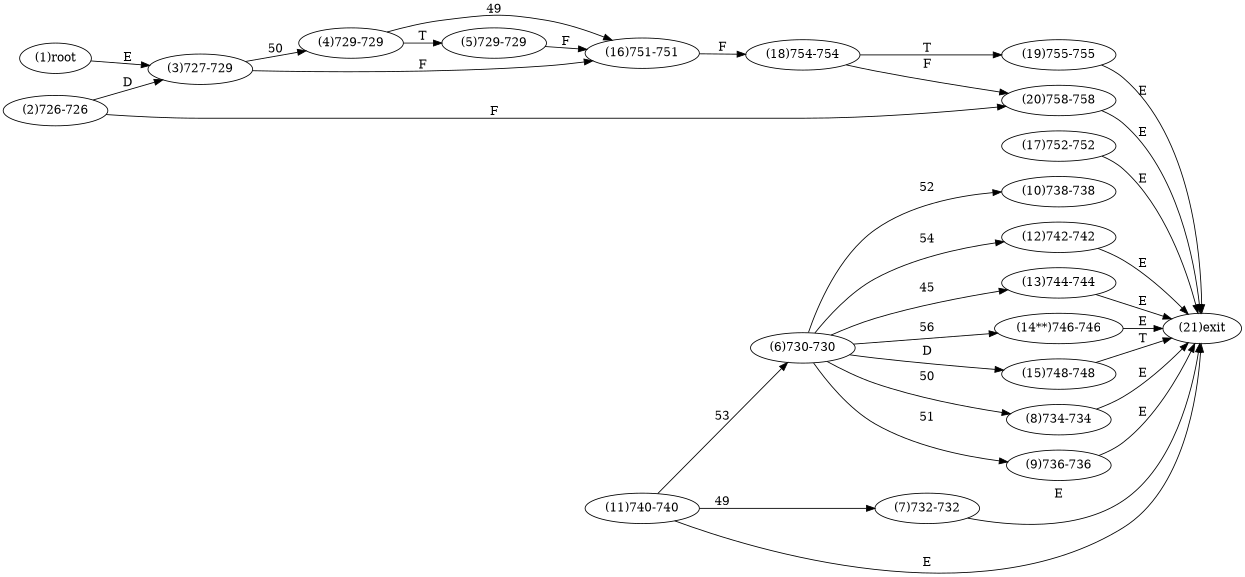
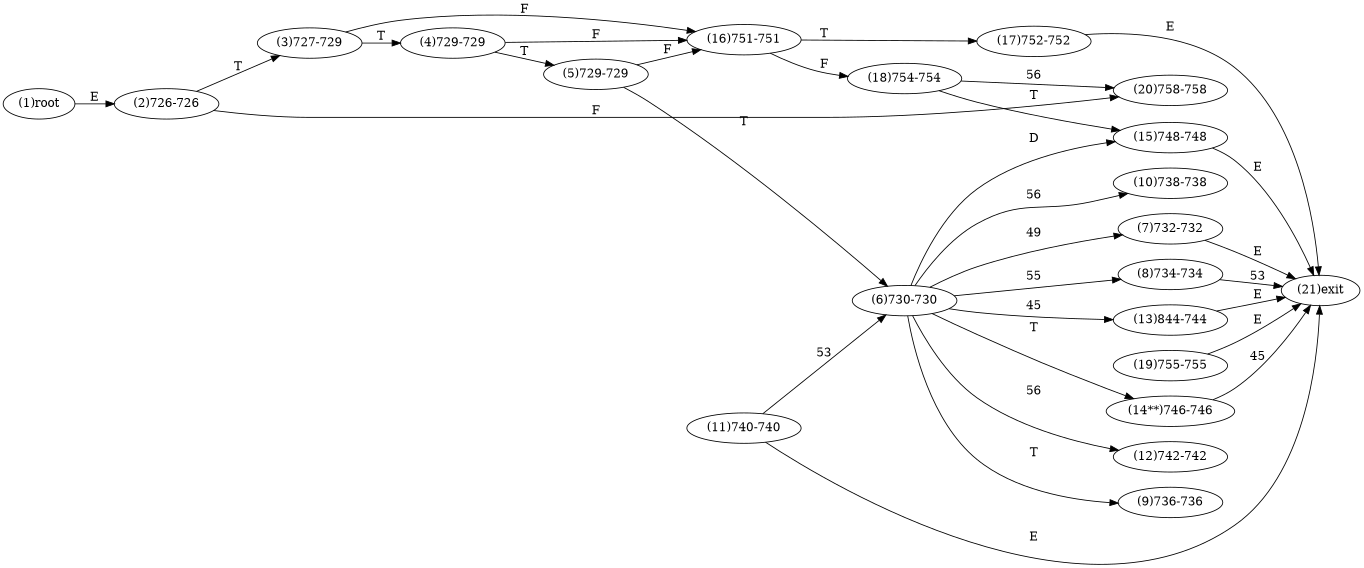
edge "(4)729-729" -> "(16)751-751": label "49" -> "F"
edge "(16)751-751" -> "(17)752-752": added, label "T"
edge "(3)727-729" -> "(4)729-729": label "50" -> "T"
edge "(18)754-754" -> "(19)755-755": now "(18)754-754" -> "(15)748-748"
edge "(1)root" -> "(3)727-729": now "(1)root" -> "(2)726-726"
edge "(18)754-754" -> "(20)758-758": label "F" -> "56"
edge "(2)726-726" -> "(3)727-729": label "D" -> "T"
edge "(5)729-729" -> "(6)730-730": added, label "T"
edge "(6)730-730" -> "(10)738-738": label "52" -> "56"
edge "(20)758-758" -> "(21)exit": removed, label "E"
edge "(6)730-730" -> "(12)742-742": label "54" -> "56"
edge "(12)742-742" -> "(21)exit": removed, label "E"
node "(13)744-744": label "(13)744-744" -> "(13)844-744"
edge "(14**)746-746" -> "(21)exit": label "E" -> "45"
edge "(6)730-730" -> "(14**)746-746": label "56" -> "T"
edge "(15)748-748" -> "(21)exit": label "T" -> "E"
edge "(8)734-734" -> "(21)exit": label "E" -> "53"
edge "(6)730-730" -> "(8)734-734": label "50" -> "55"
edge "(9)736-736" -> "(21)exit": removed, label "E"
edge "(6)730-730" -> "(9)736-736": label "51" -> "T"
edge "(11)740-740" -> "(7)732-732": now "(6)730-730" -> "(7)732-732"
